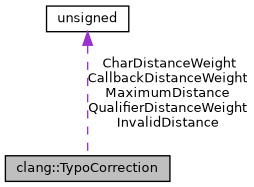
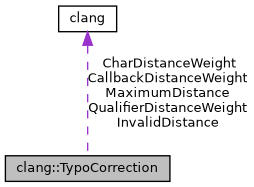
node "unsigned": label "unsigned" -> "clang"
